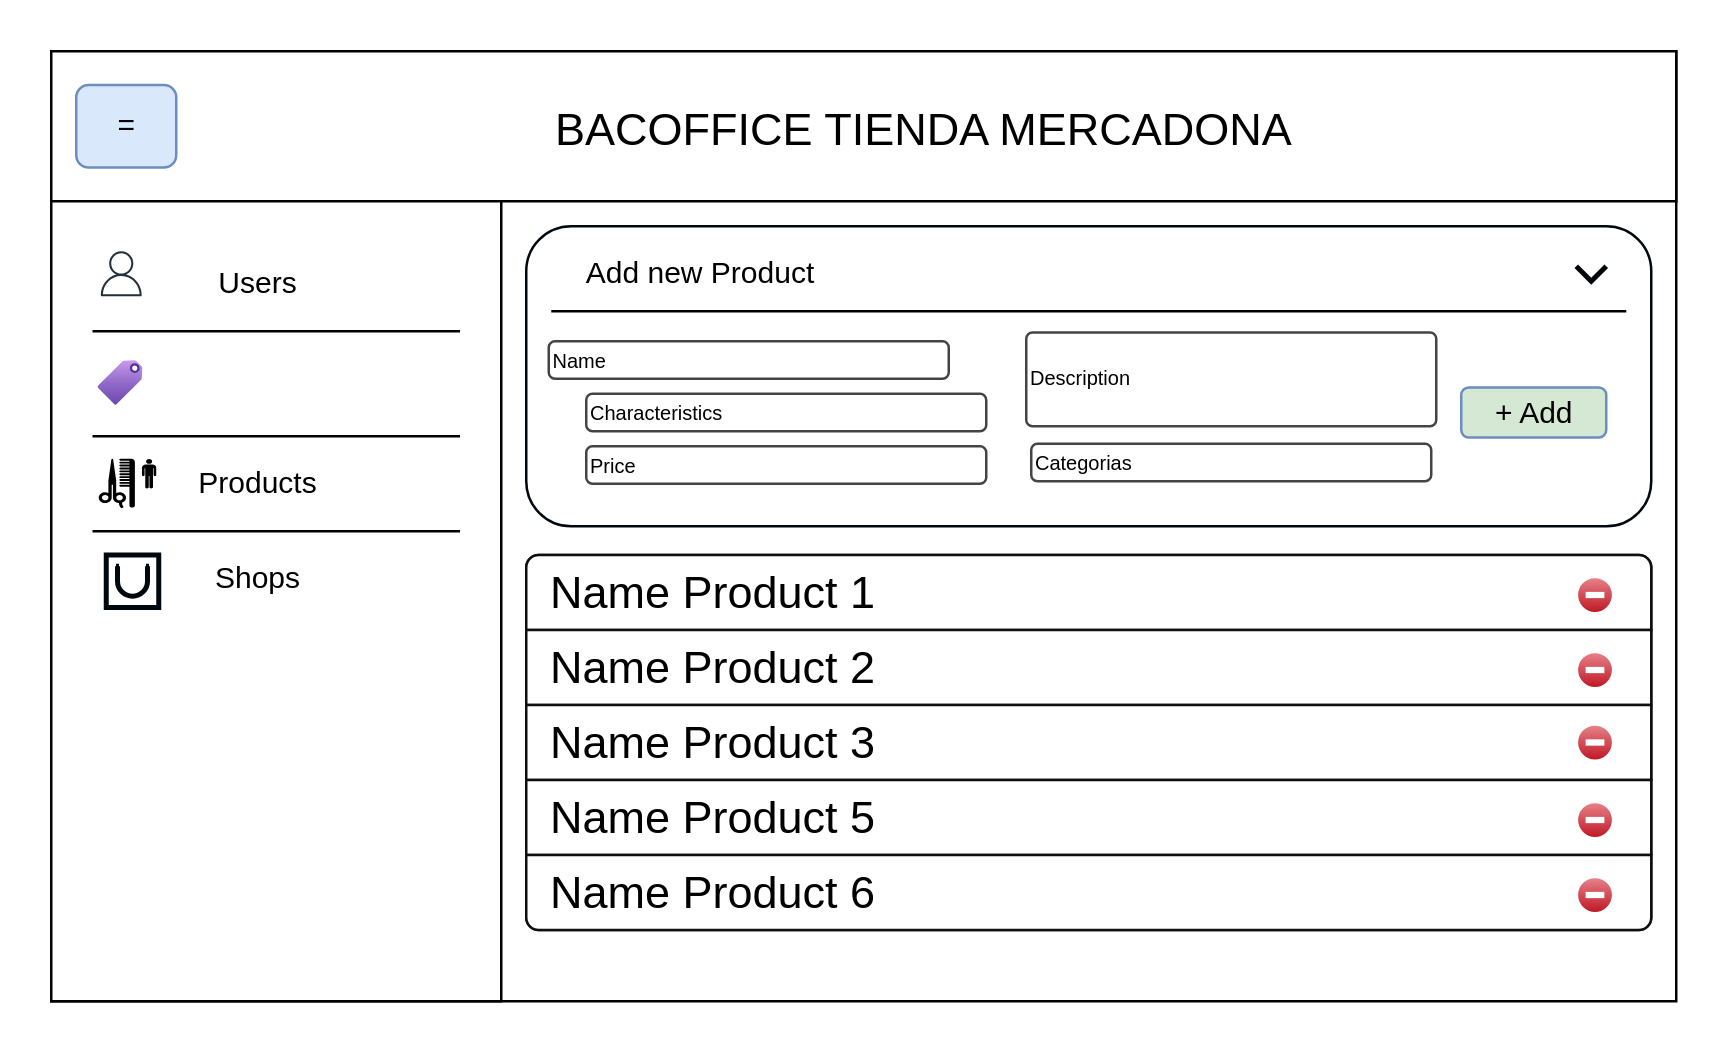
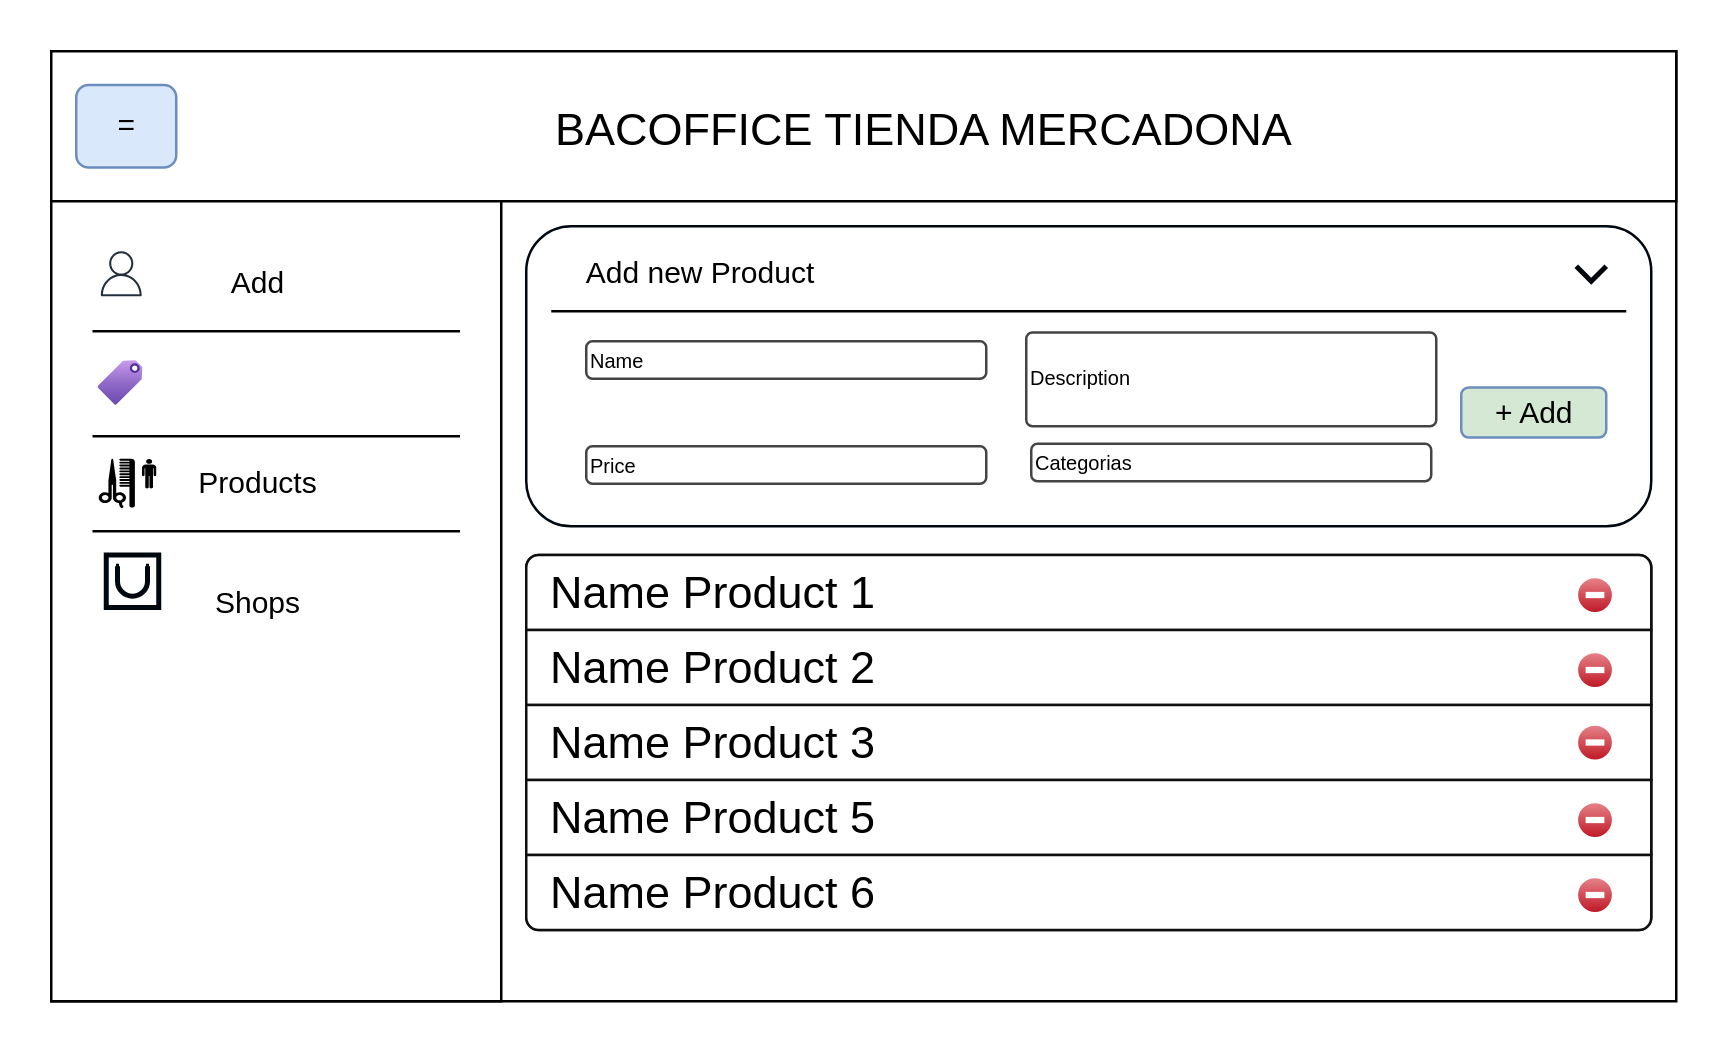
node "Users": label "Users" -> "Add"
node "Name": moved (749, 360) -> (786, 360)
node "Characteristics": removed
node "Shops": moved (259, 579) -> (259, 604)
